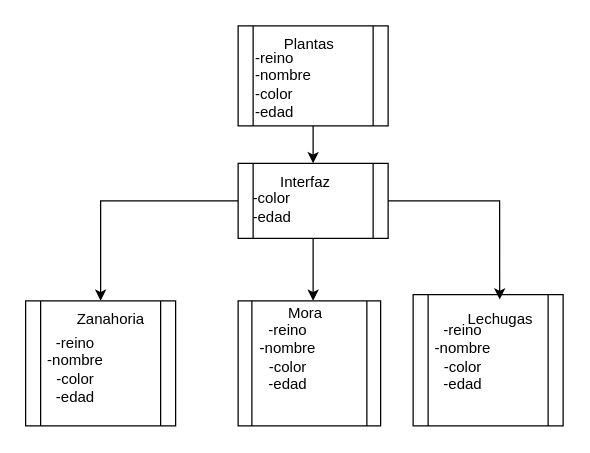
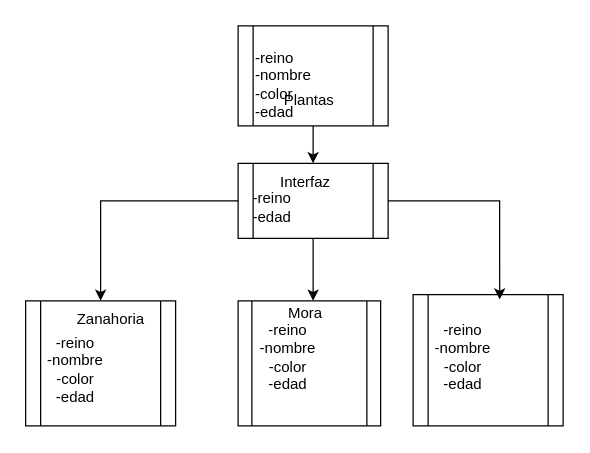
node "Plantas": moved (309, 44) -> (309, 101)
node "-color -edad": label "-color -edad" -> "-reino -edad"
node "Lechugas": removed
